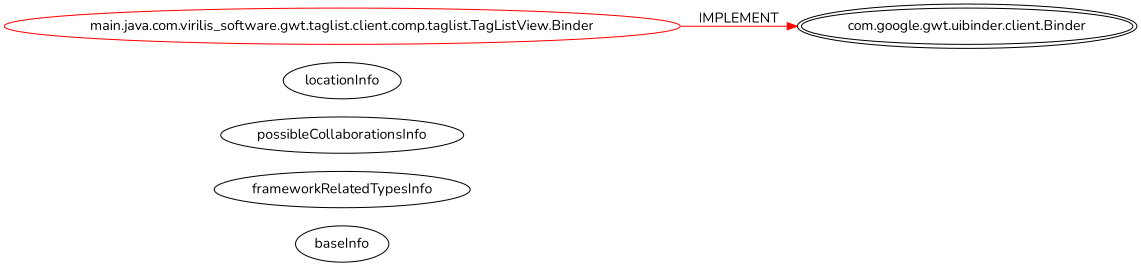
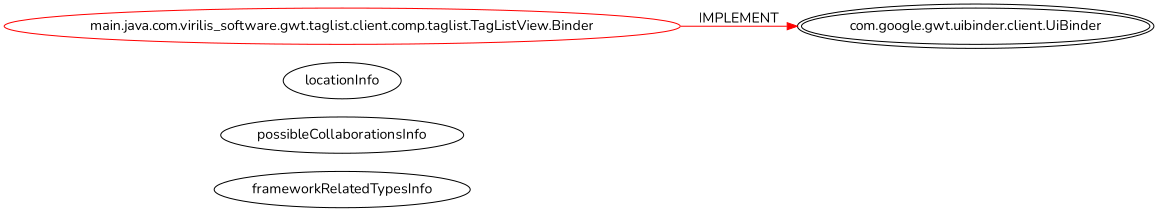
node "com.google.gwt.uibinder.client.Binder": label "com.google.gwt.uibinder.client.Binder" -> "com.google.gwt.uibinder.client.UiBinder"
node "baseInfo": removed
